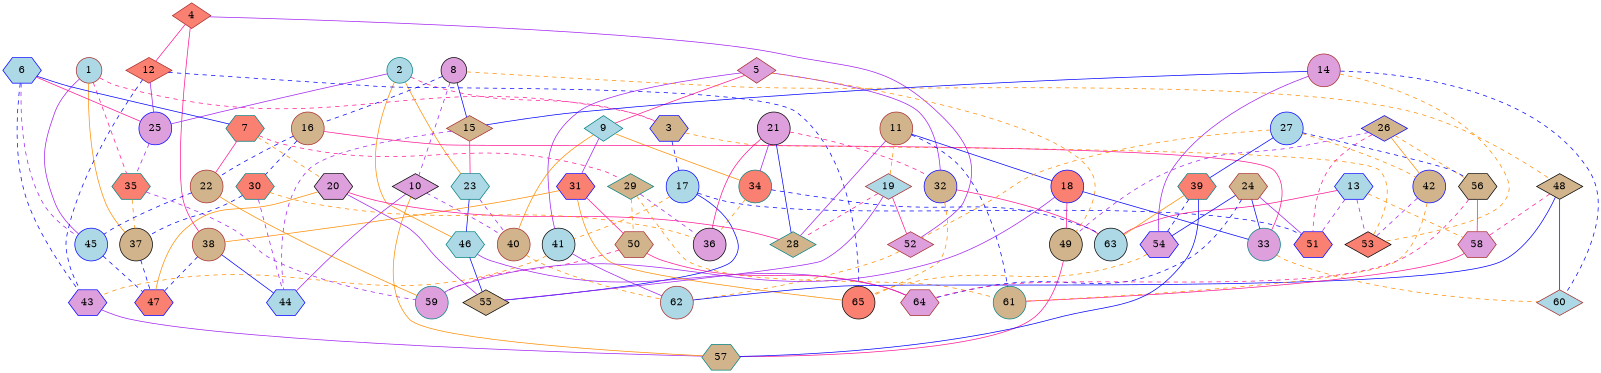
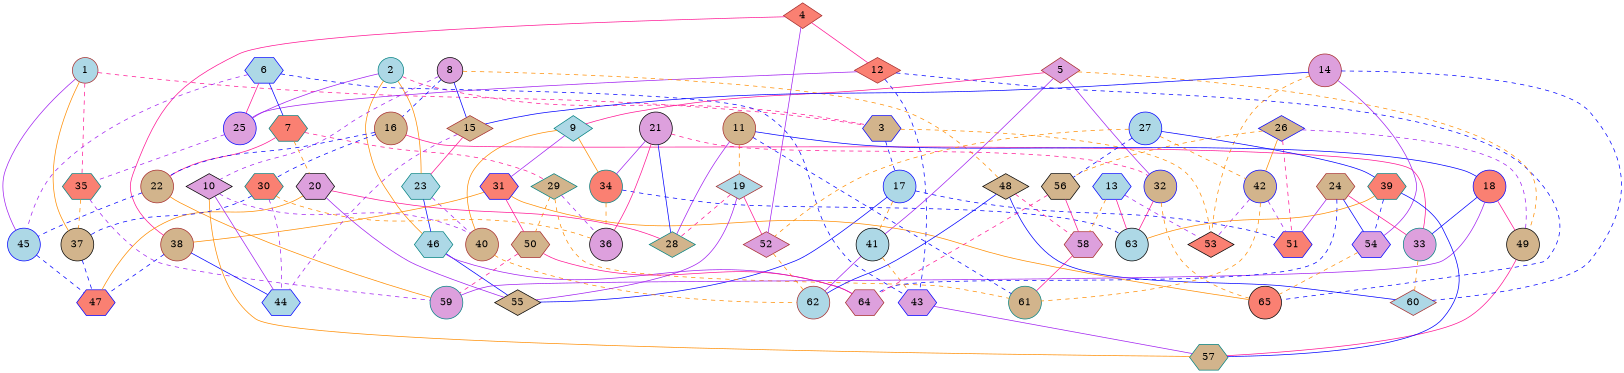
edge "24" -- "33": color blue -> deeppink
edge "13" -- "51": now "42" -- "51"
